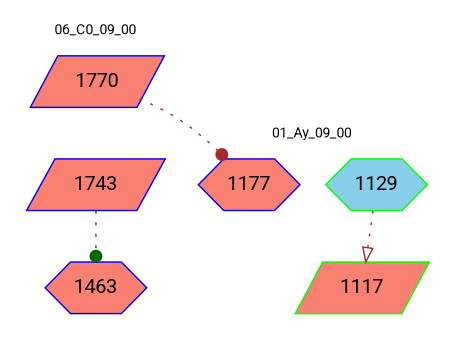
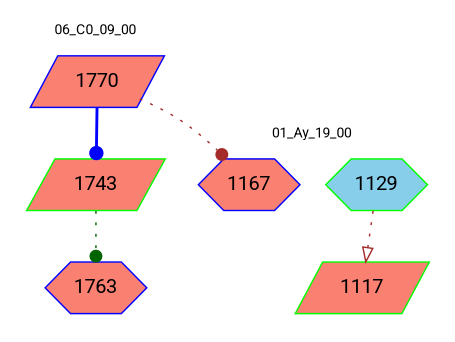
edge "1770" -> "1743": added
cluster "01_Ay_09_00": label "01_Ay_09_00" -> "01_Ay_19_00"
node "1743": color blue -> green
node "1177": label "1177" -> "1167"
node "1463": label "1463" -> "1763"
